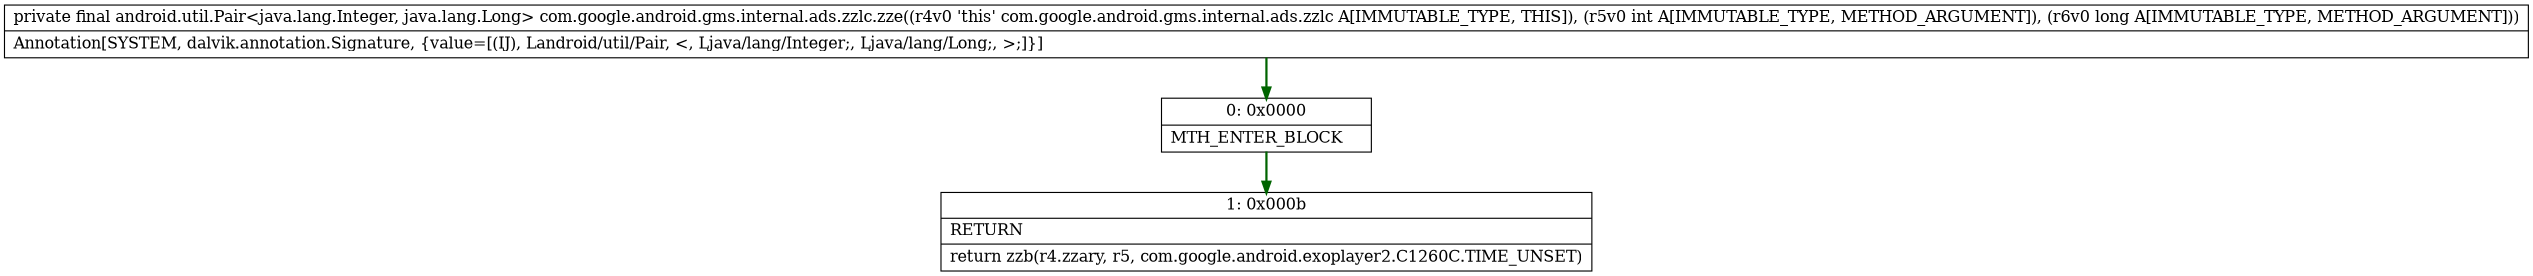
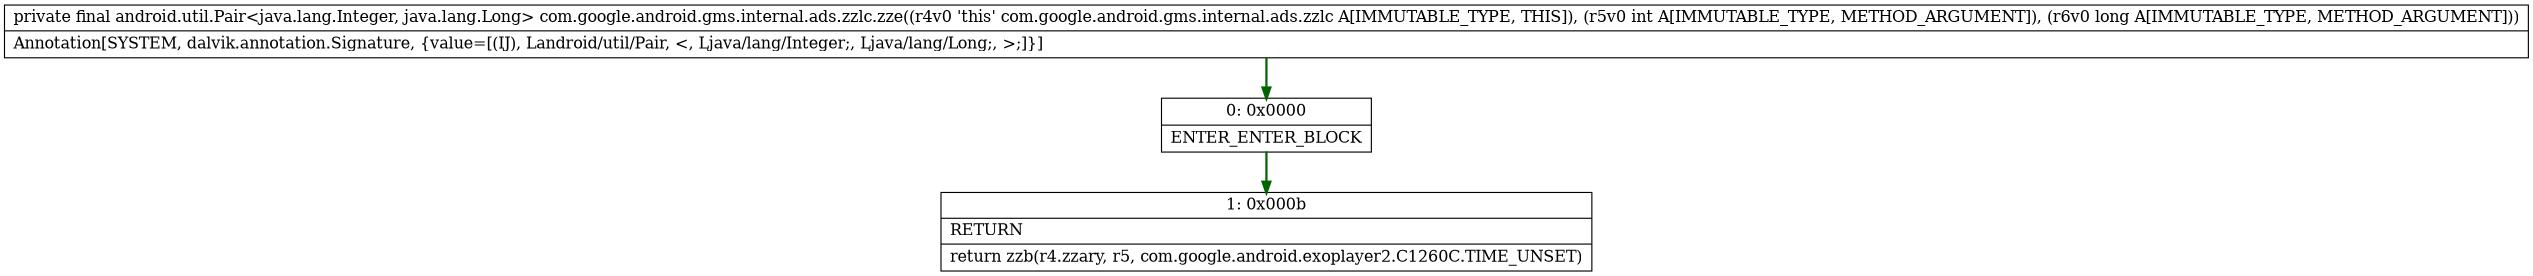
node "0: 0x0000": text "MTH_ENTER_BLOCK" -> "ENTER_ENTER_BLOCK"
